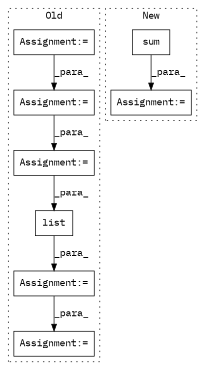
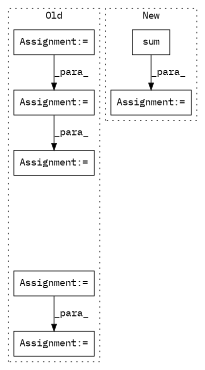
node "list": removed
